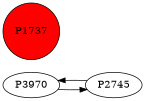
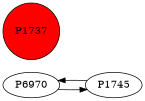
node "P3970": label "P3970" -> "P6970"
node "P2745": label "P2745" -> "P1745"
